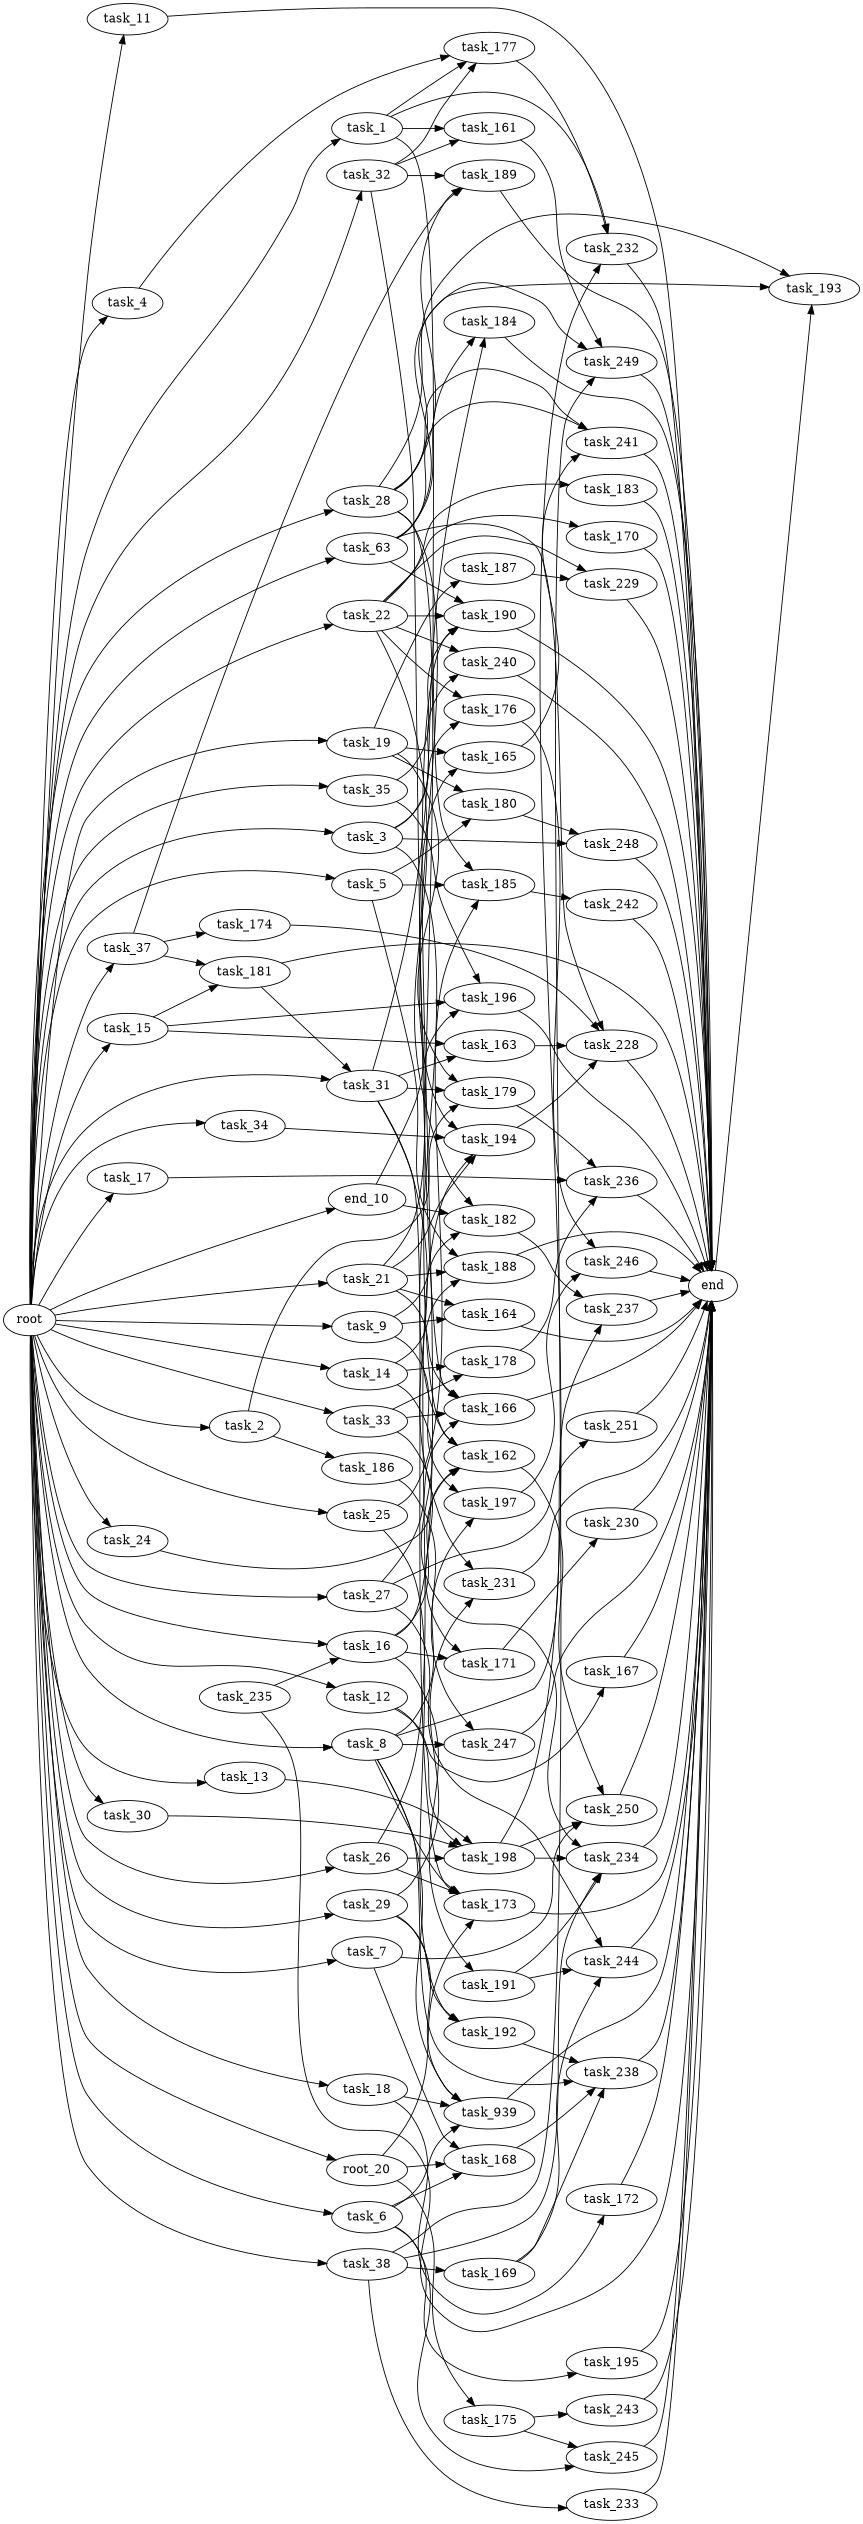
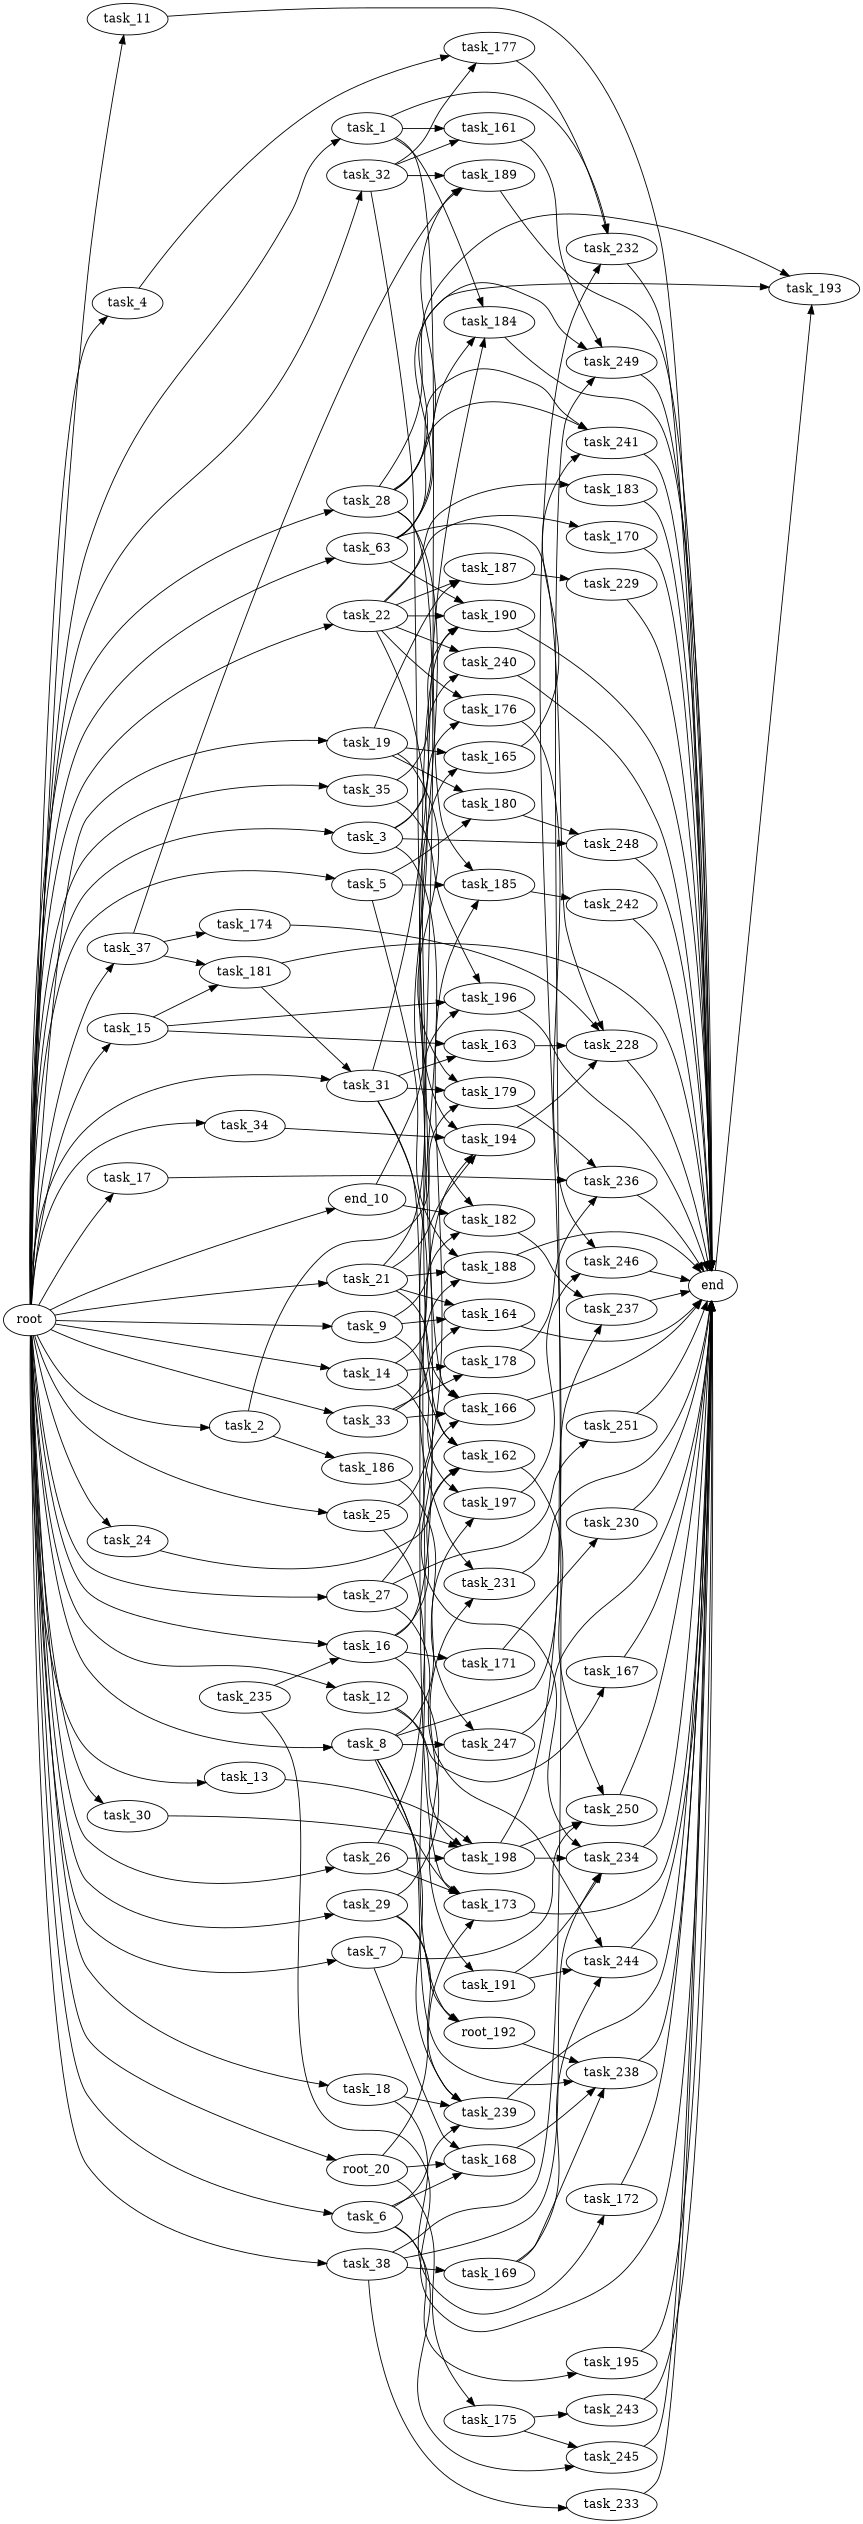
edge "task_1" -> "task_177": now "task_1" -> "task_184"
edge "task_22" -> "task_229": now "task_22" -> "task_187"
edge "task_33" -> "task_171": now "task_33" -> "task_164"
node "task_192": label "task_192" -> "root_192"
node "task_939": label "task_939" -> "task_239"
